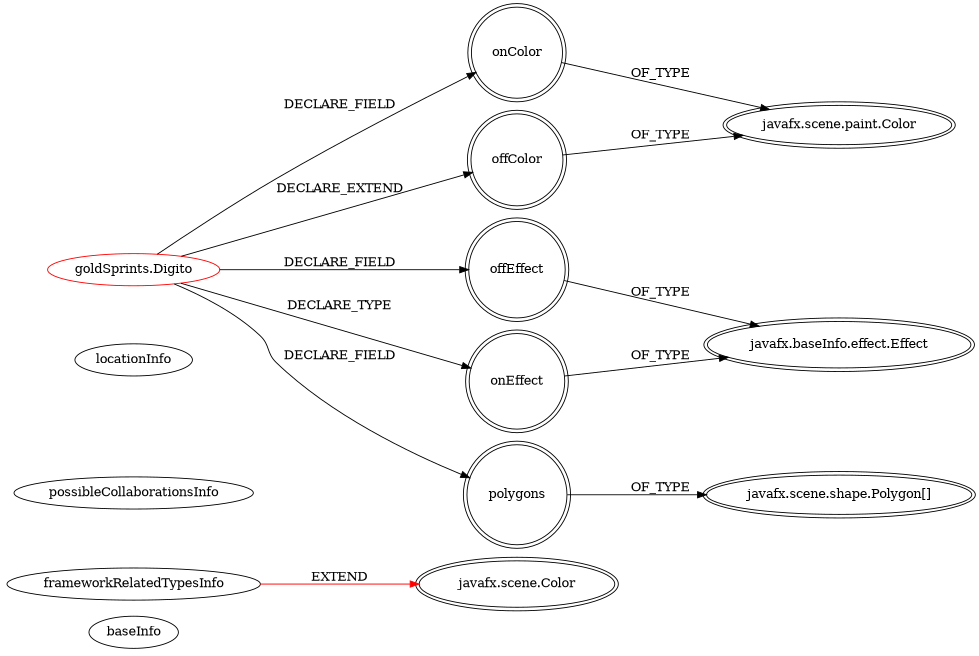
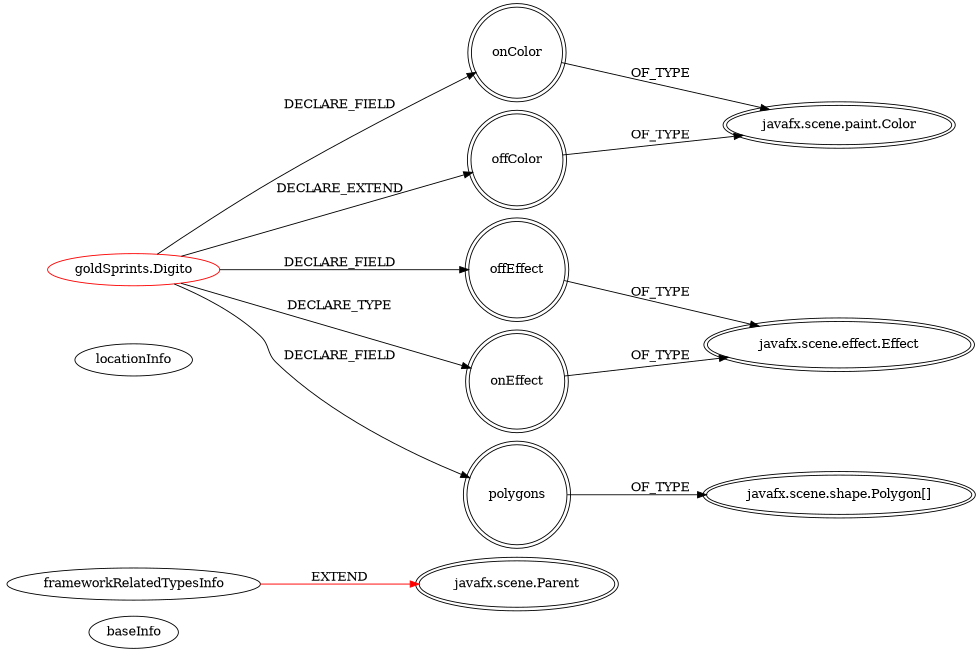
node "javafx.baseInfo.effect.Effect": label "javafx.baseInfo.effect.Effect" -> "javafx.scene.effect.Effect"
node "possibleCollaborationsInfo": removed
node "javafx.scene.Color": label "javafx.scene.Color" -> "javafx.scene.Parent"
